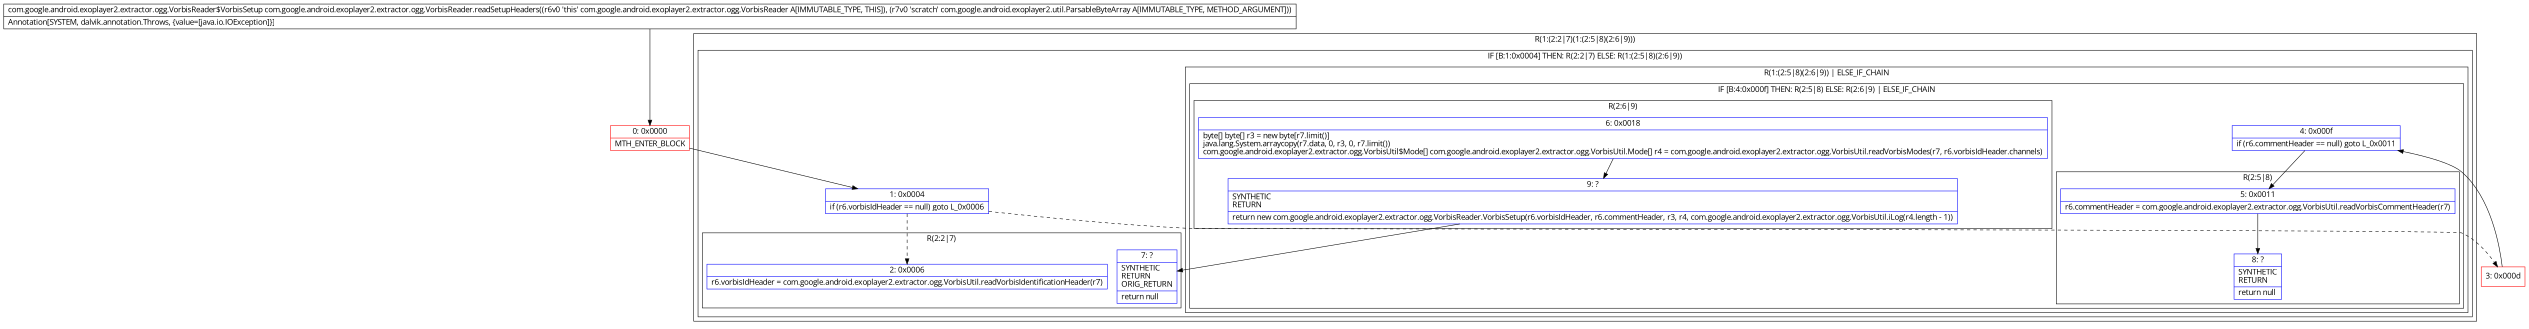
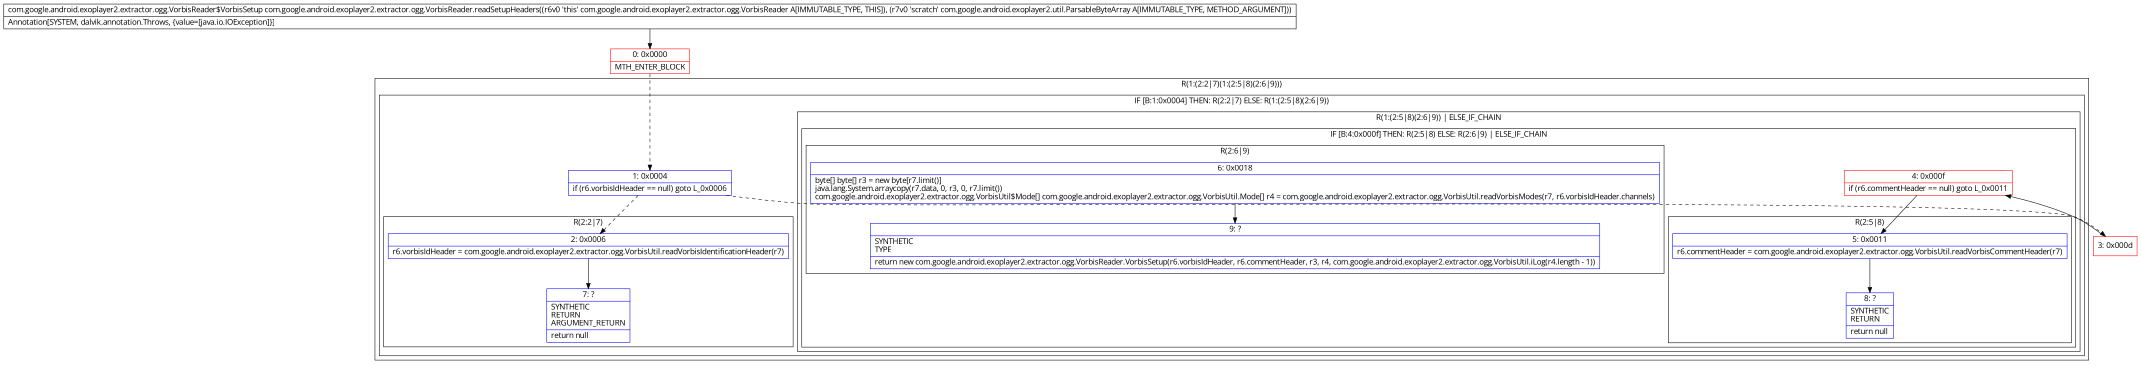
node "4: 0x000f": color blue -> red
edge "0: 0x0000" -> "1: 0x0004": style solid -> dashed
node "9: ?": text "RETURN" -> "TYPE"
edge "9: ?" -> "7: ?": now "2: 0x0006" -> "7: ?"
node "7: ?": text "ORIG_RETURN" -> "ARGUMENT_RETURN"
